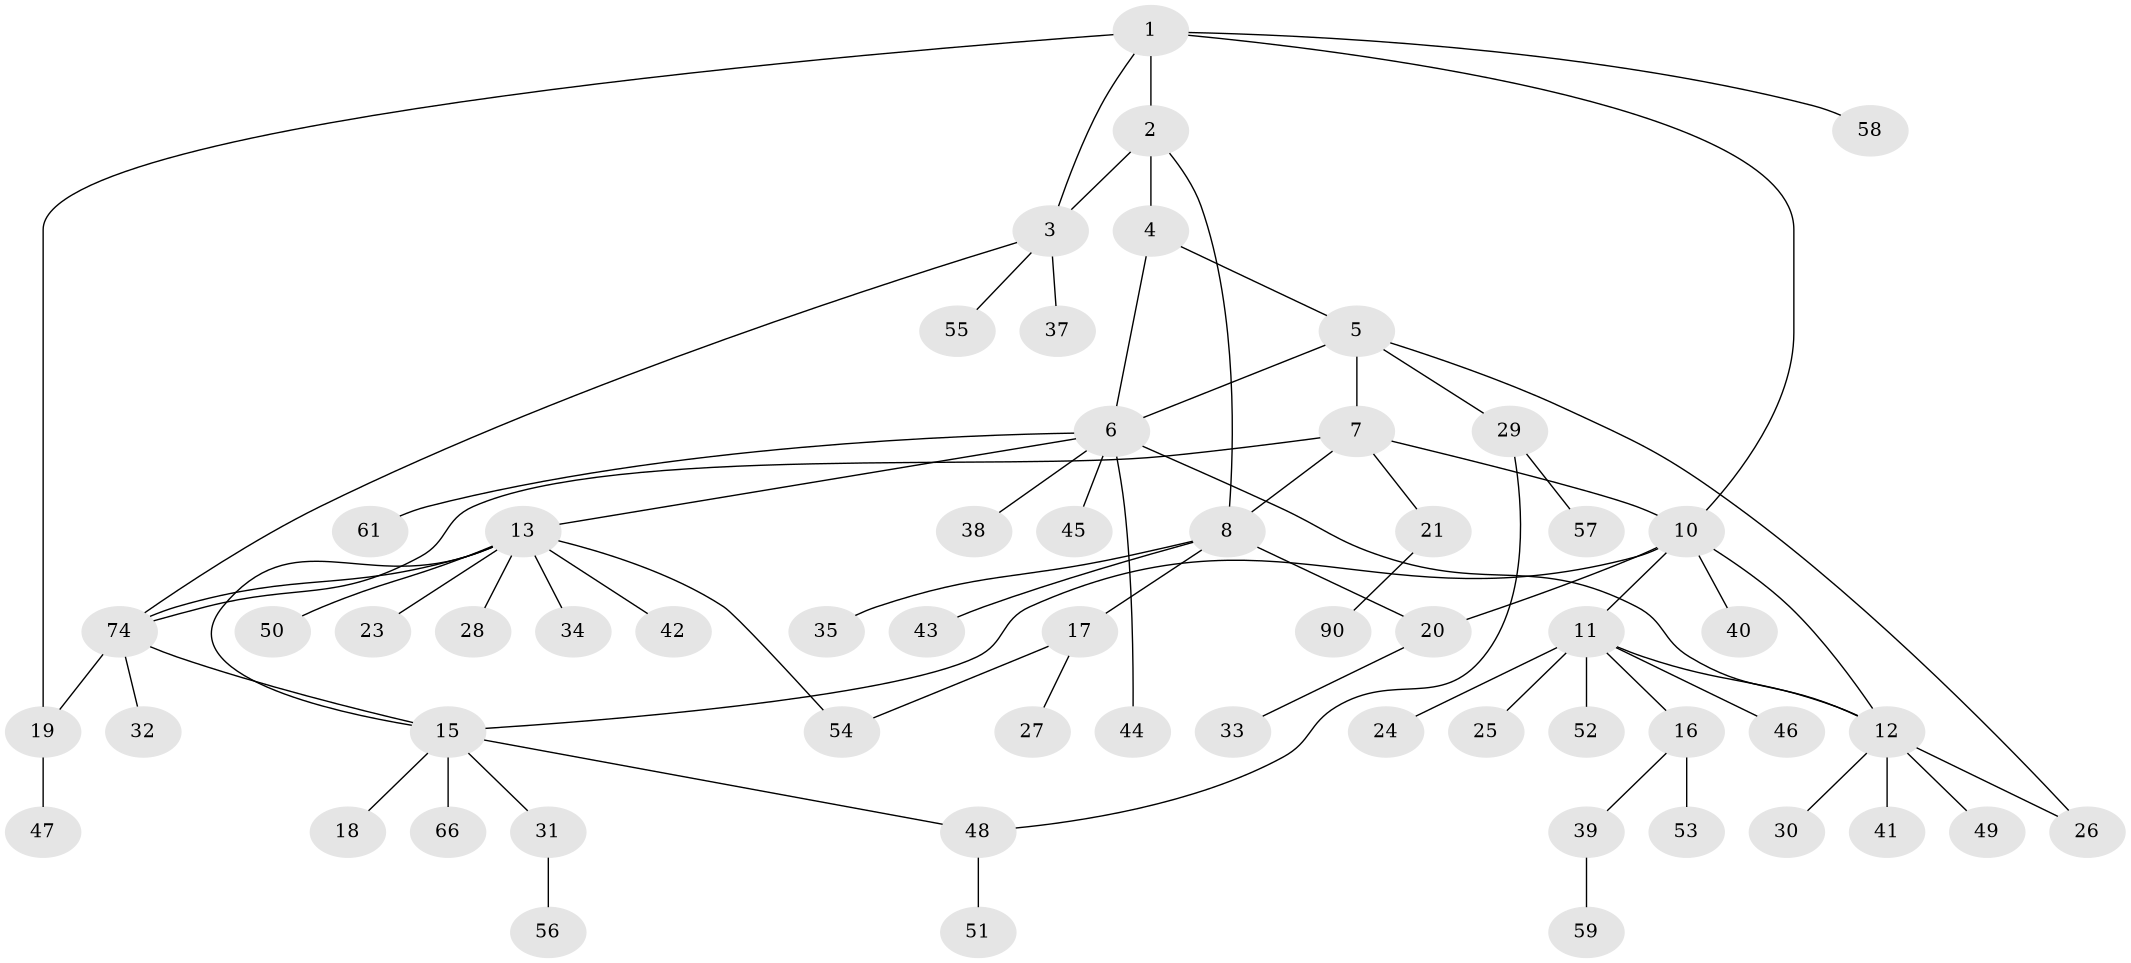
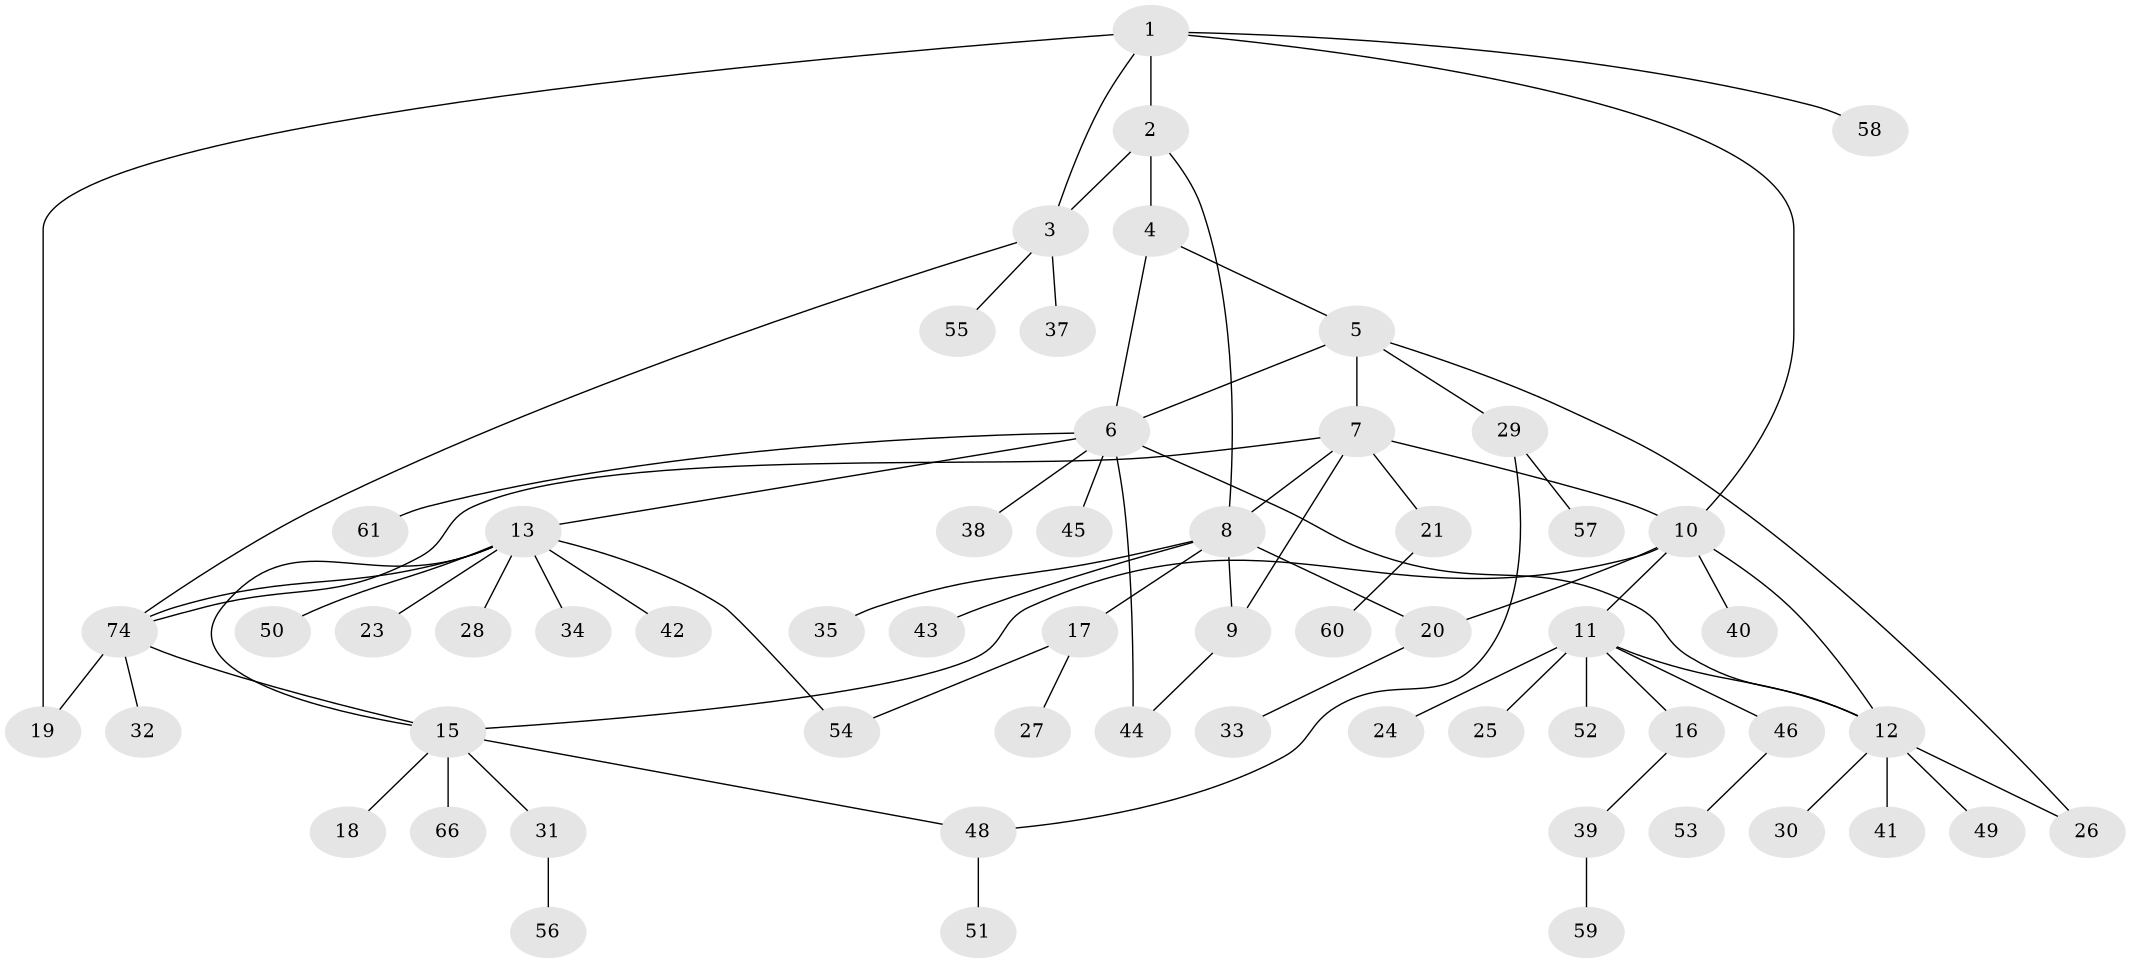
node "9": added
node "90": label "90" -> "60"
edge "16" -- "53": now "46" -- "53"
node "47": removed
